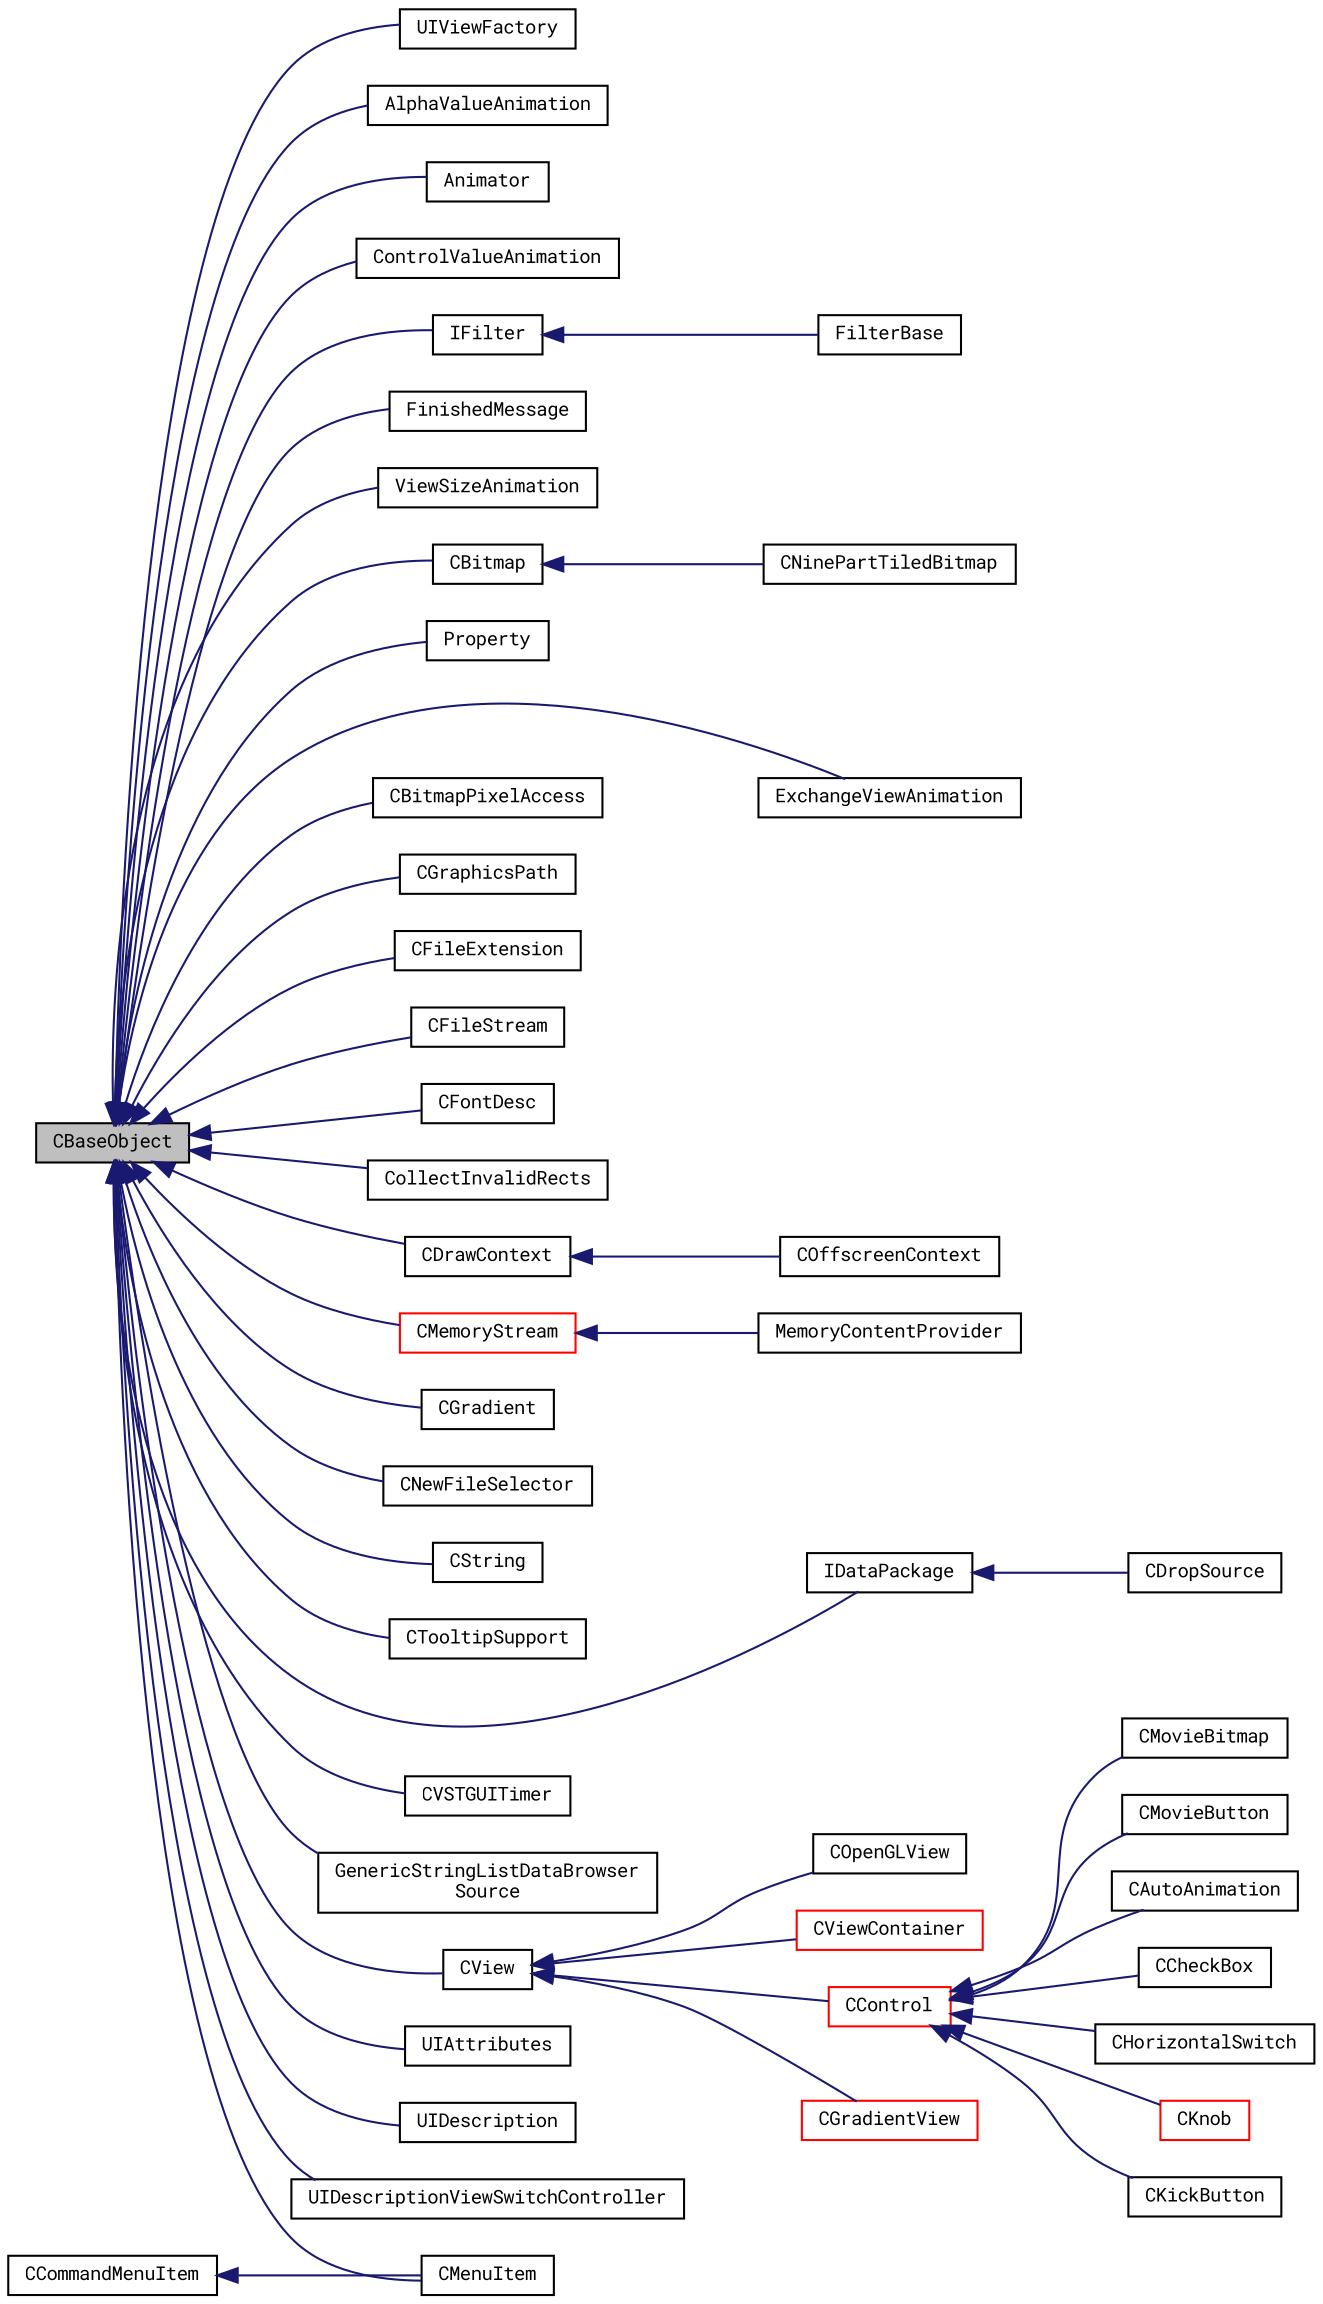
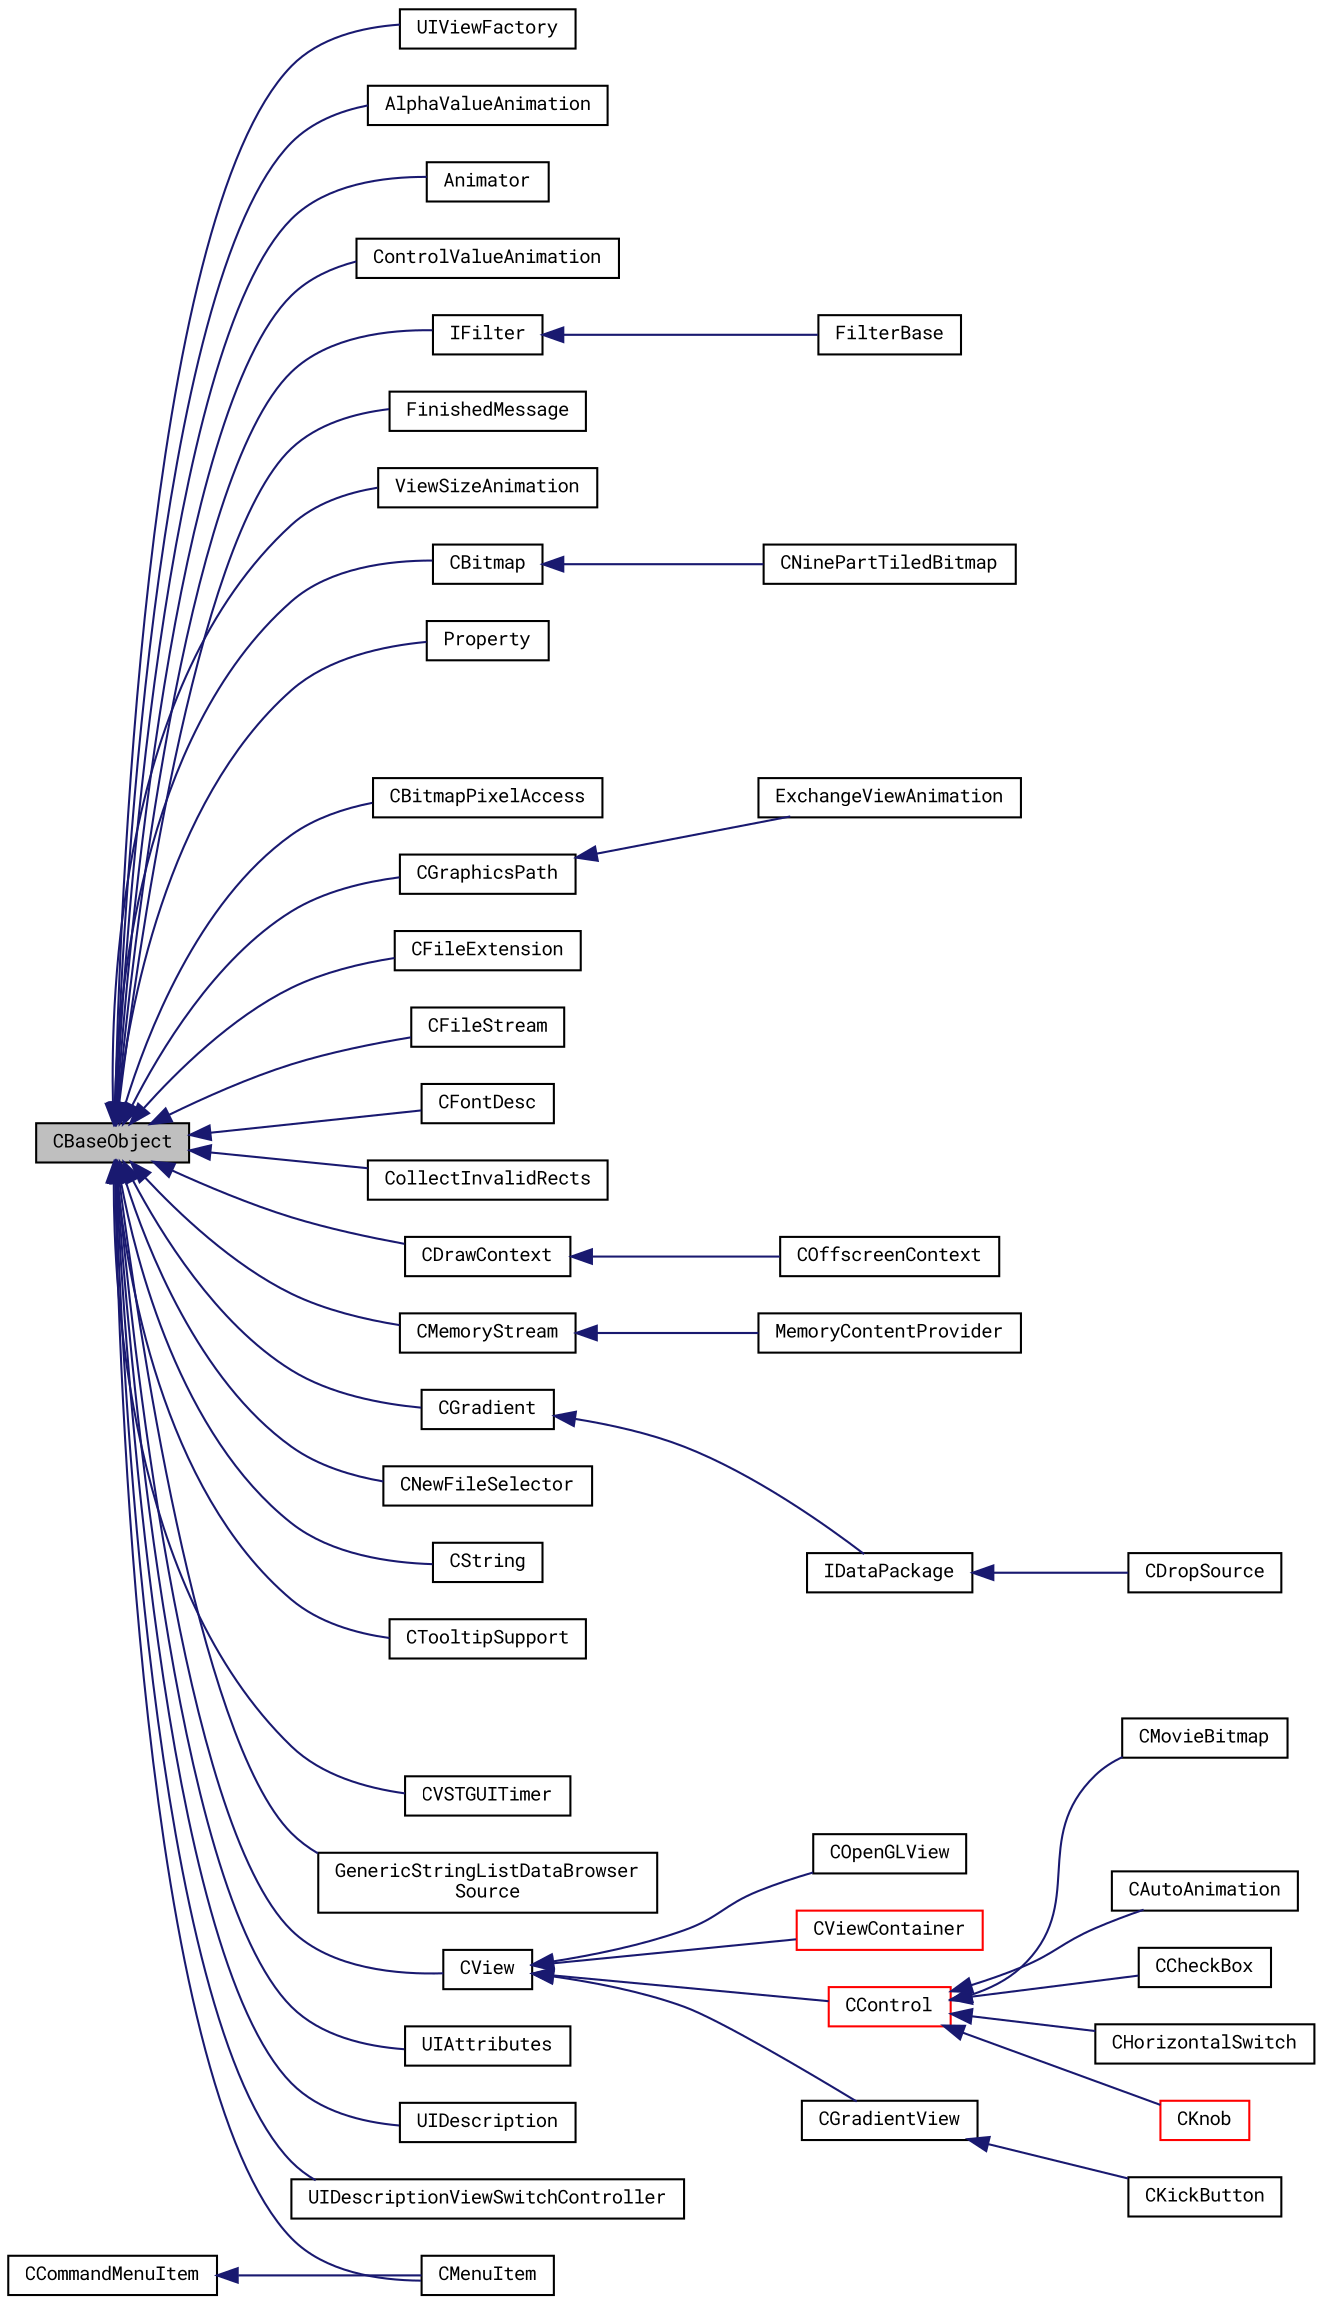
edge "ExchangeViewAnimation" -> "CBaseObject": now "ExchangeViewAnimation" -> "CGraphicsPath"
node "CMemoryStream": color red -> black
edge "IDataPackage" -> "CBaseObject": now "IDataPackage" -> "CGradient"
node "CMovieButton": removed
edge "CKickButton" -> "CControl": now "CKickButton" -> "CGradientView"
node "CGradientView": color red -> black
